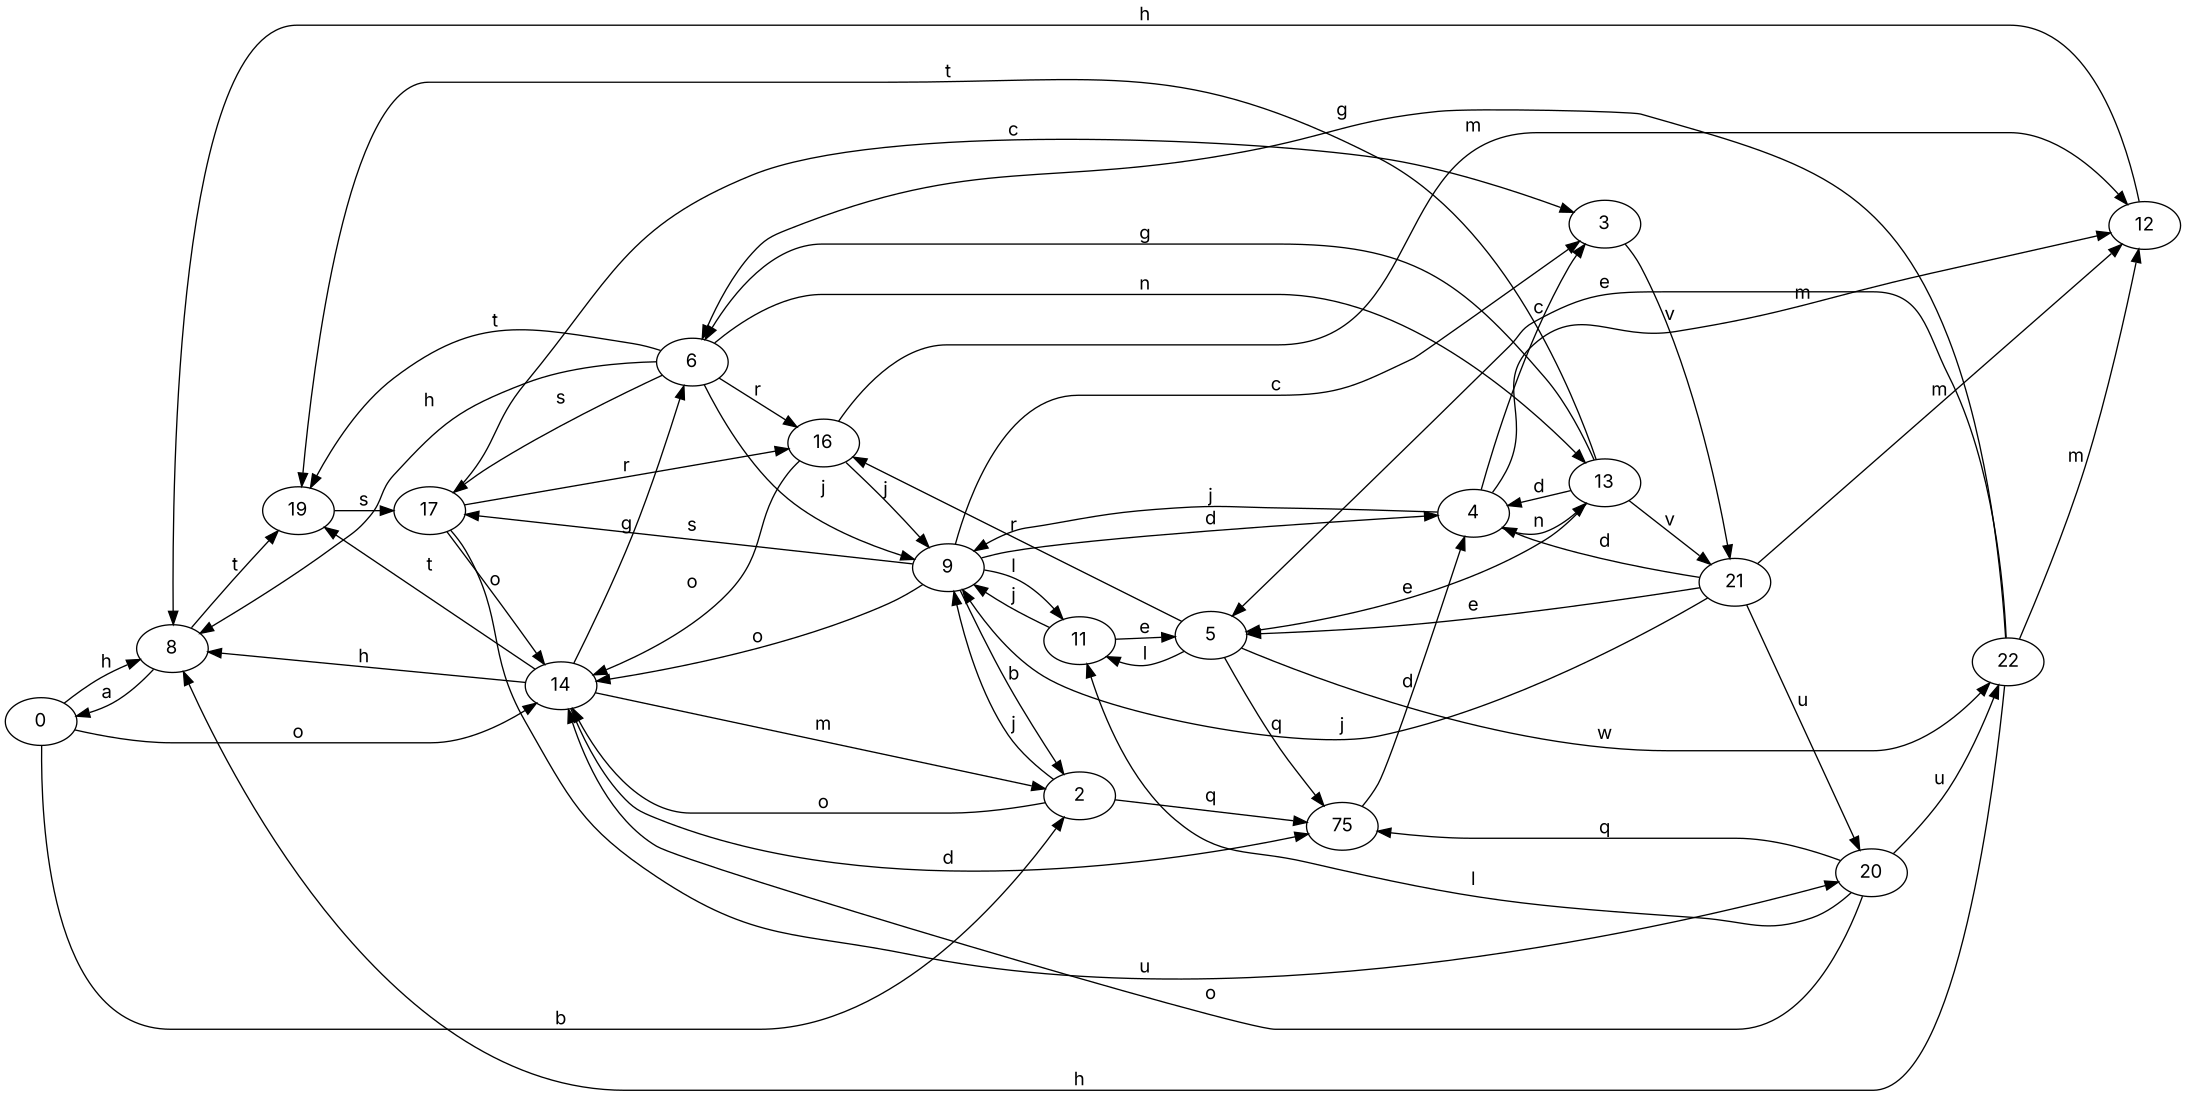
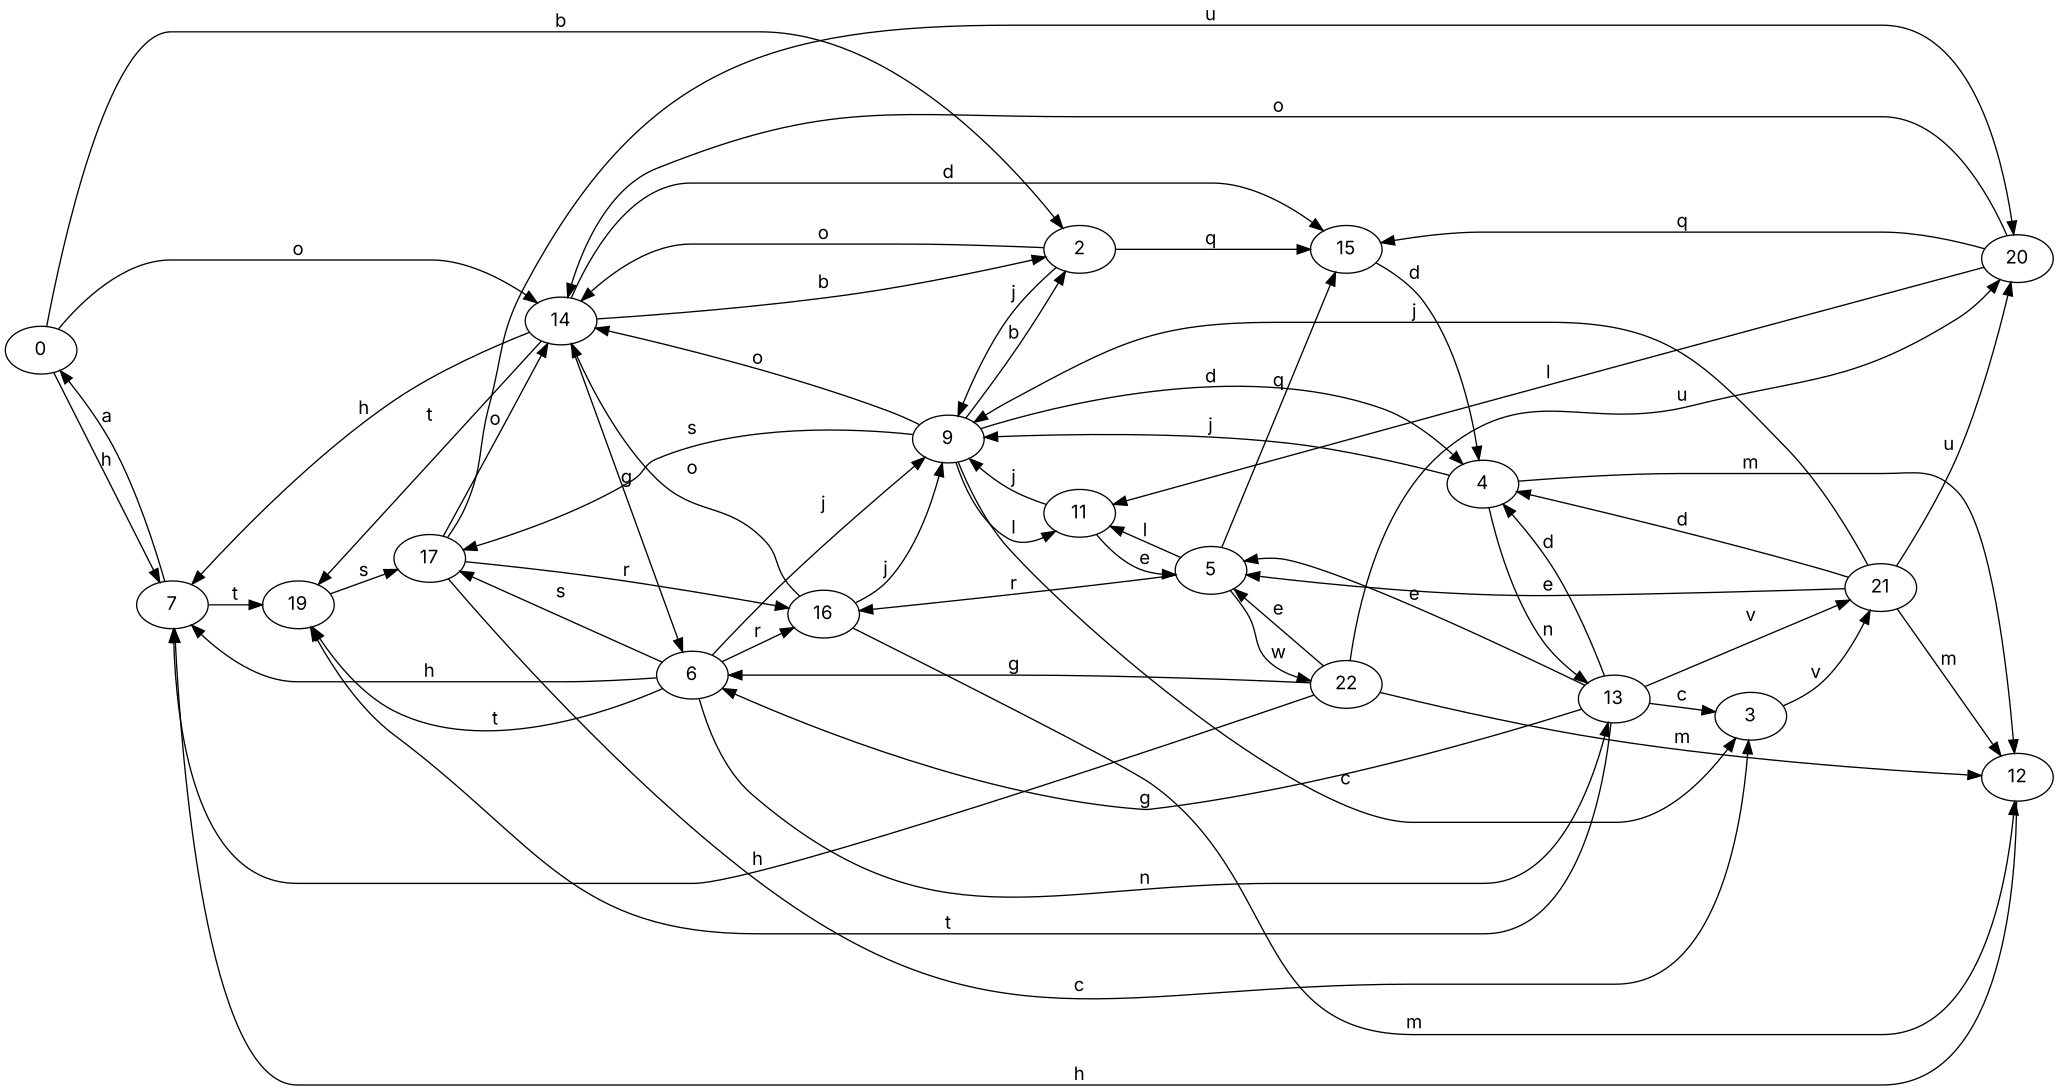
edge "4" -> "3": now "13" -> "3"
node "8": label "8" -> "7"
edge "14" -> "2": label "m" -> "b"
edge "20" -> "22": reversed
node "75": label "75" -> "15"
